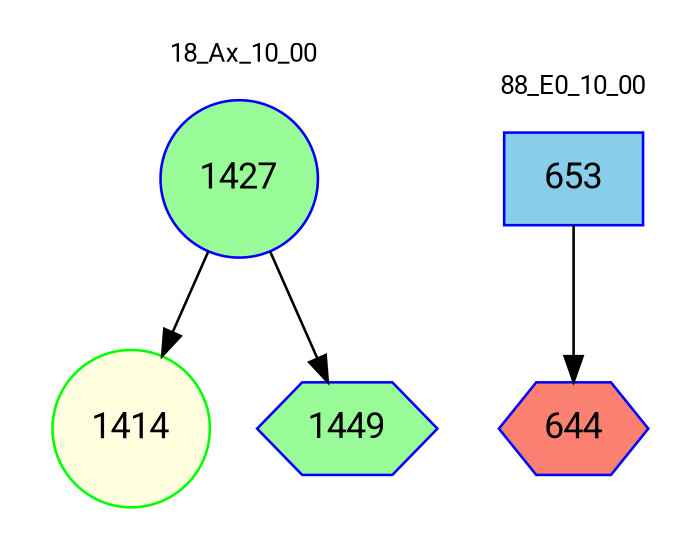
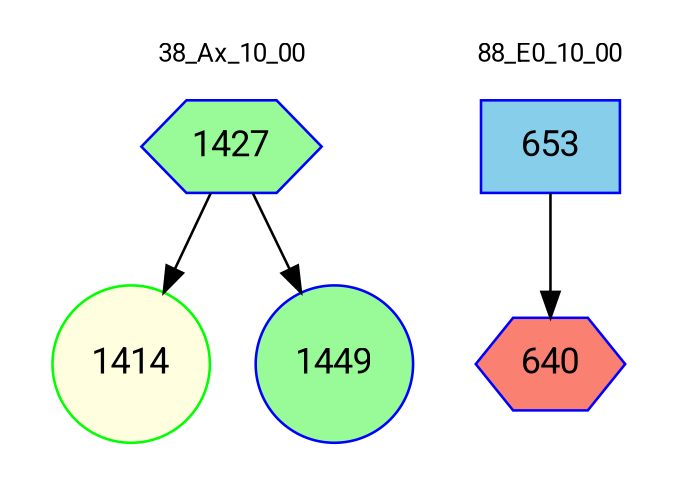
cluster "18_Ax_10_00": label "18_Ax_10_00" -> "38_Ax_10_00"
node "1427": shape circle -> hexagon
node "1449": shape hexagon -> circle
node "644": label "644" -> "640"
